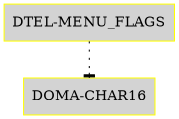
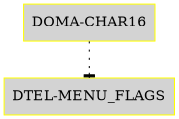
edge "DTEL-MENU_FLAGS" -> "DOMA-CHAR16": reversed
